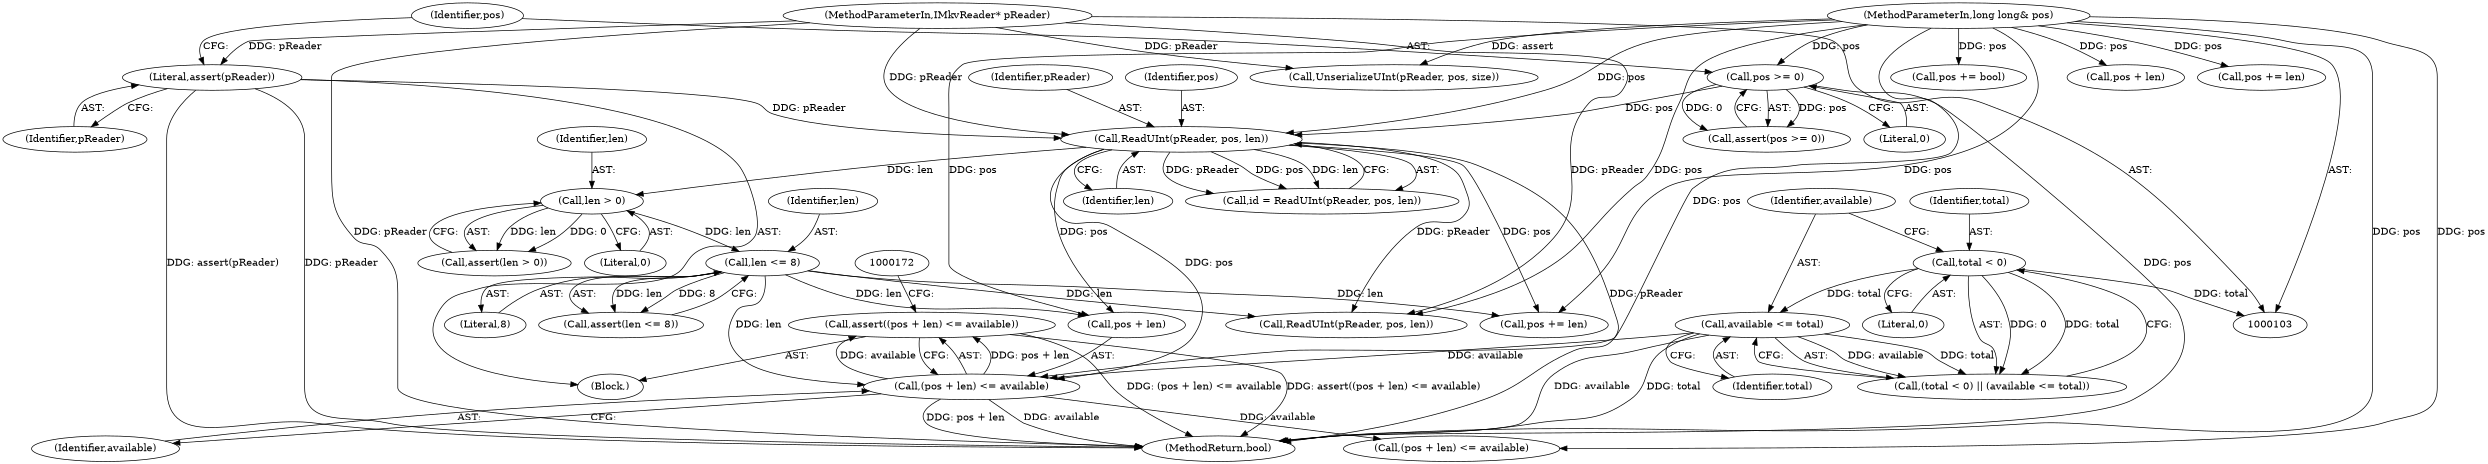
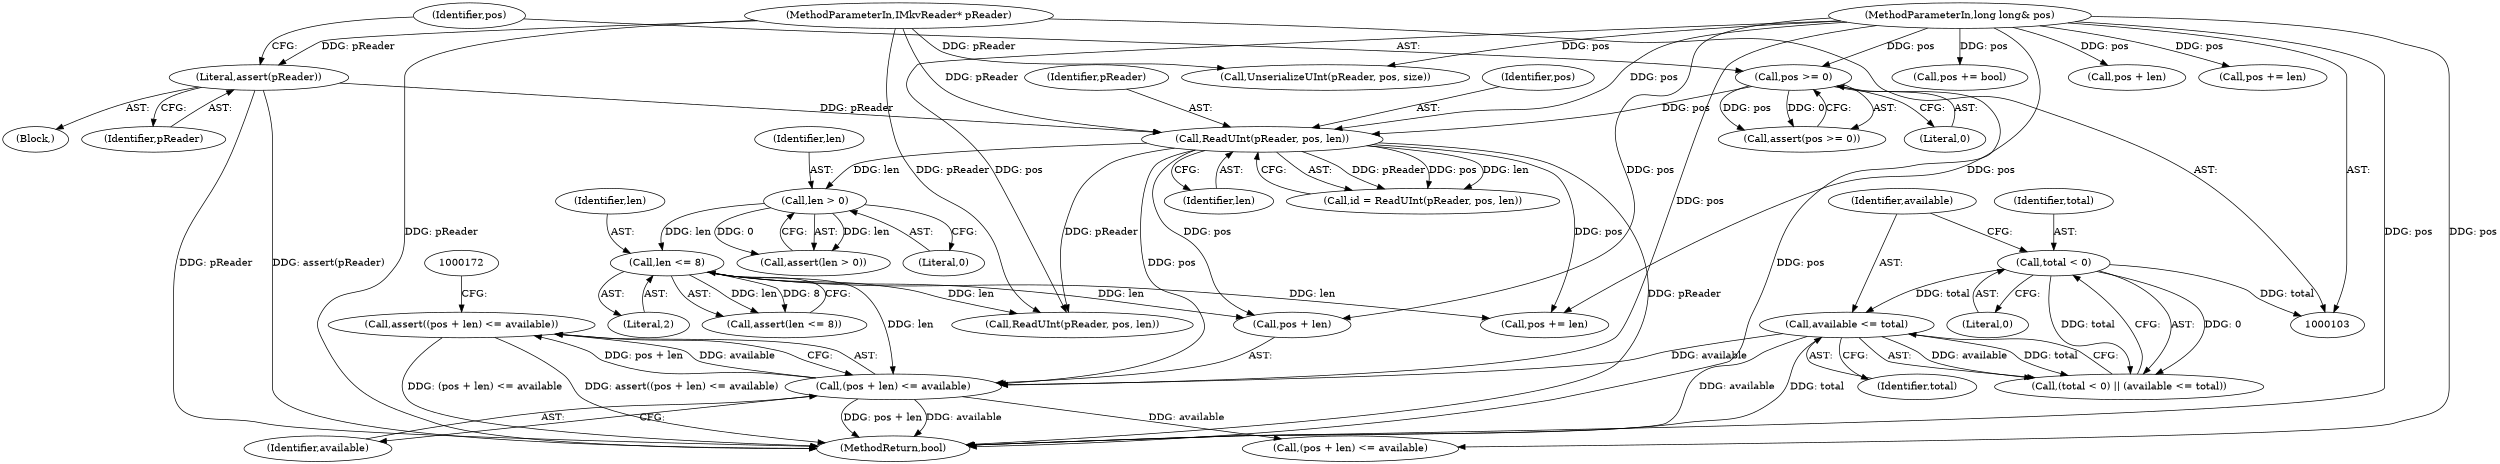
edge "(MethodParameterIn,long long& pos)" -> "(Call,UnserializeUInt(pReader, pos, size))": label "DDG: assert" -> "DDG: pos"
node "(Literal,8)": label "(Literal,8)" -> "(Literal,2)"
edge "(Call,assert((pos + len) <= available))" -> "(Block,)": removed, label "AST:"
